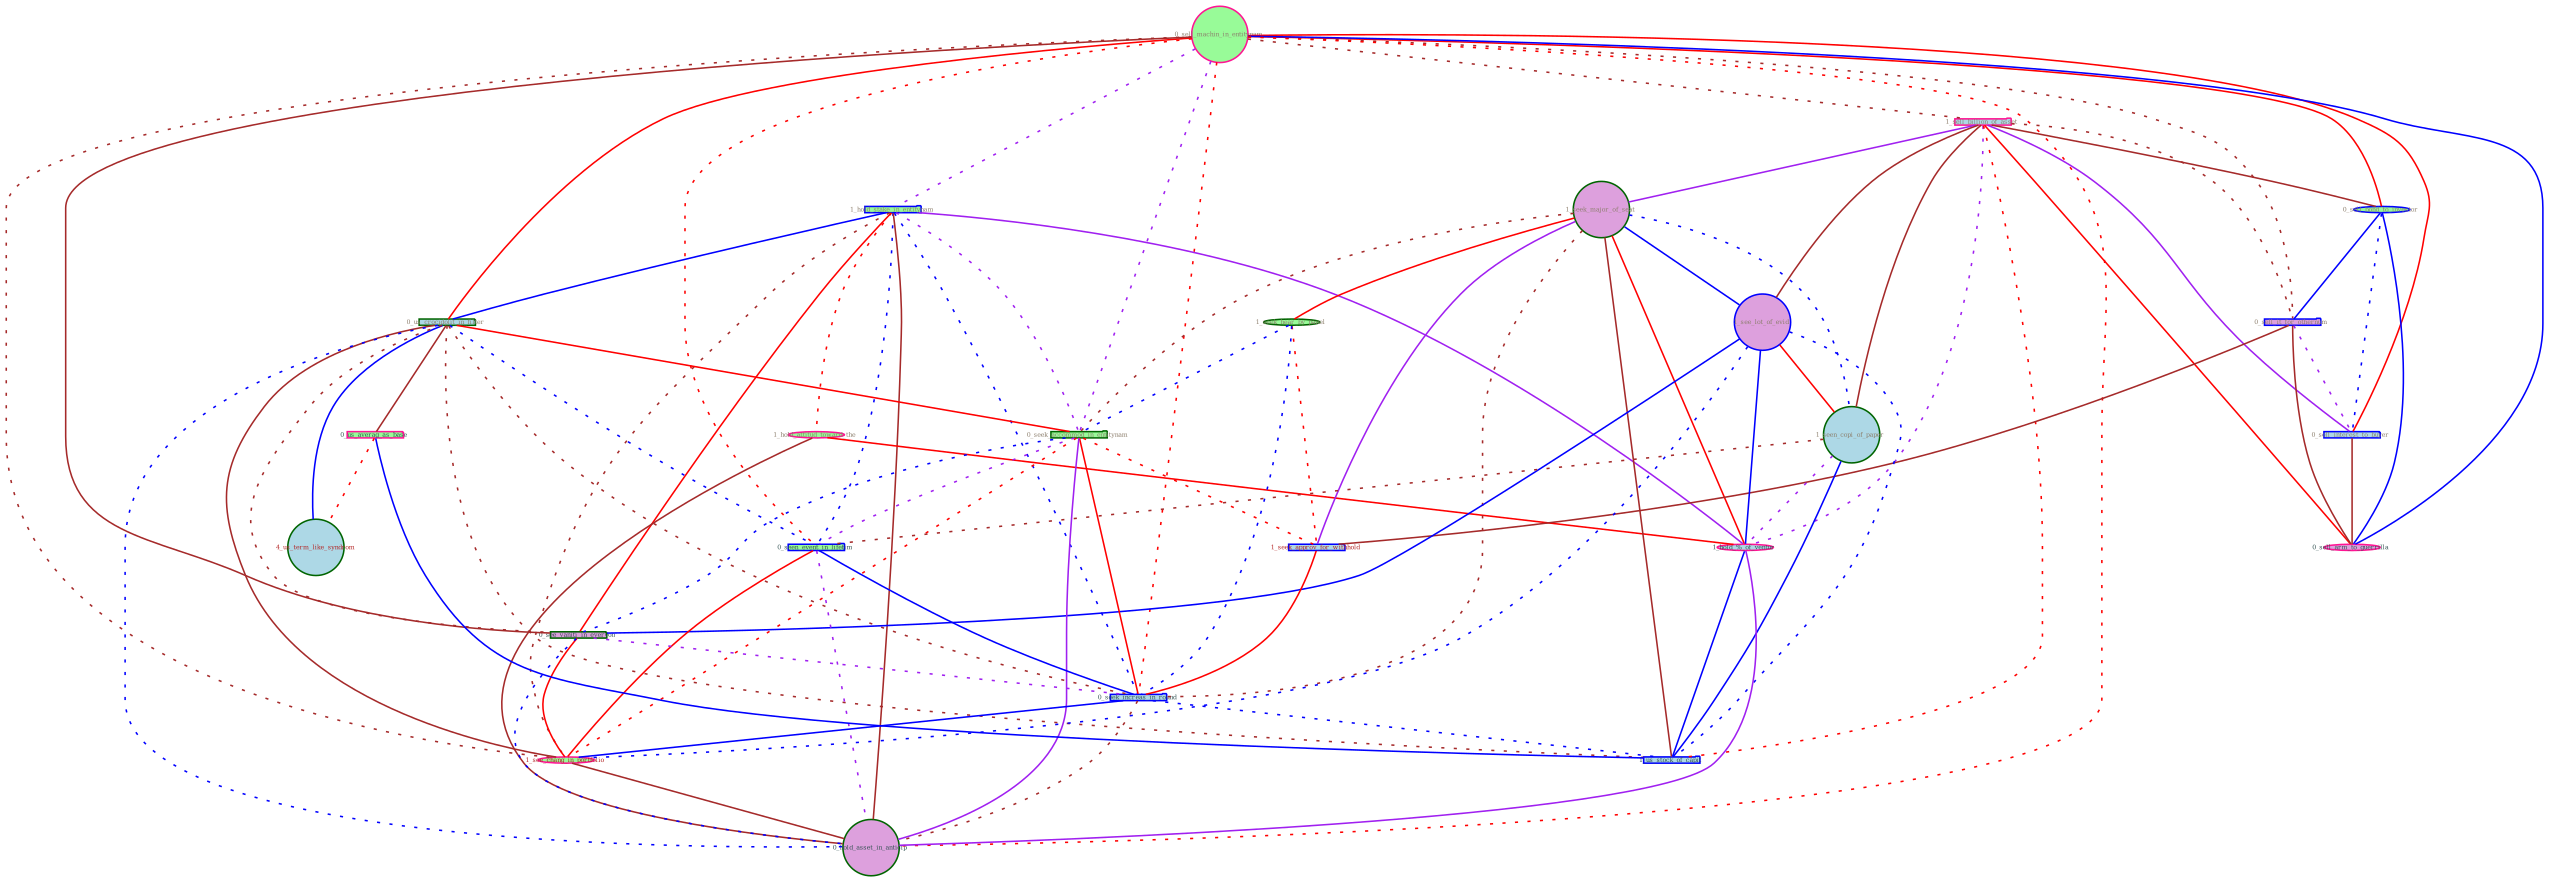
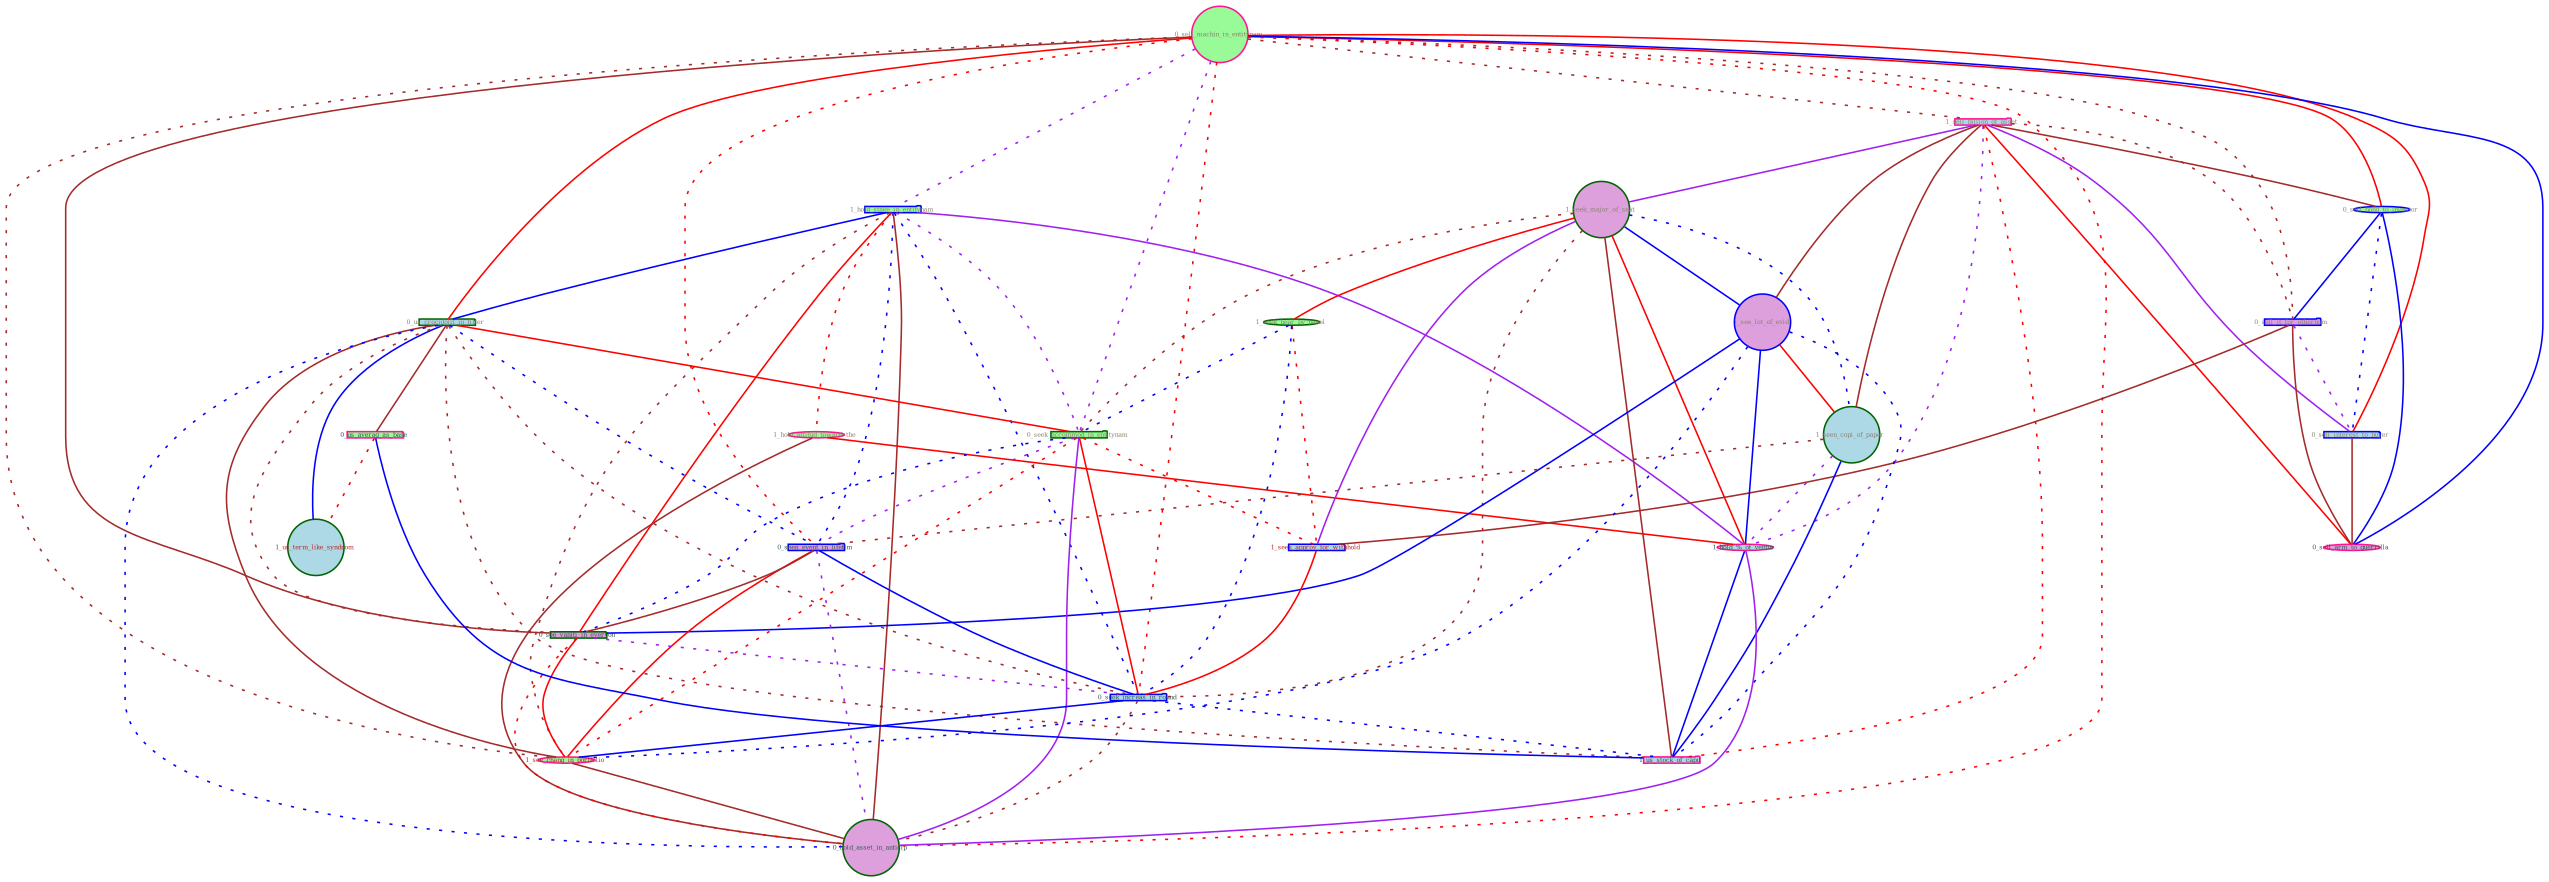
node "4_us_term_like_syndrom": label "4_us_term_like_syndrom" -> "1_us_term_like_syndrom"
node "0_seen_event_in_lifetim": fillcolor palegreen -> plum
edge "0_seen_event_in_lifetim" -- "0_see_vaniti_in_everyon": added
node "1_us_stock_of_capit": color blue -> deeppink
edge "0_see_vaniti_in_everyon" -- "0_hold_asset_in_anticip": color blue -> red
